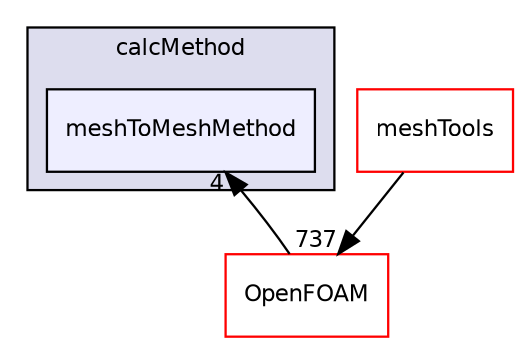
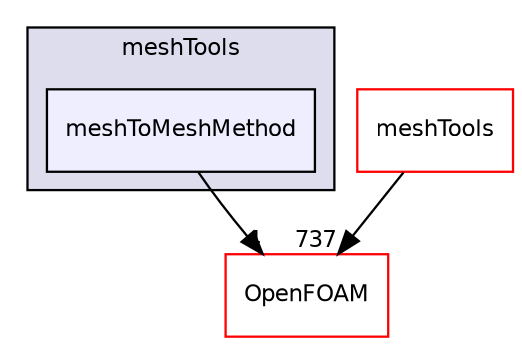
cluster "calcMethod": label "calcMethod" -> "meshTools"
edge "OpenFOAM" -> "meshToMeshMethod": reversed
